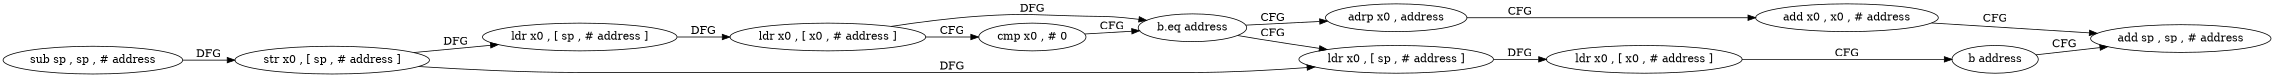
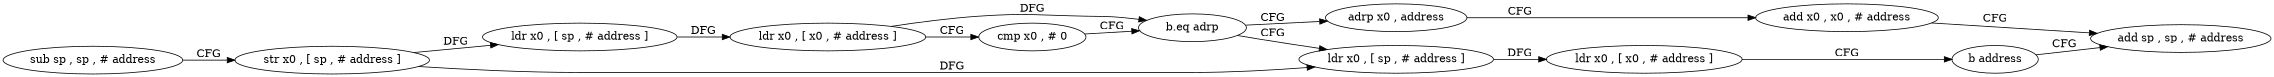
node "b.eq address": label "b.eq address" -> "b.eq adrp"
edge "sub sp , sp , # address" -> "str x0 , [ sp , # address ]": label "DFG" -> "CFG"
